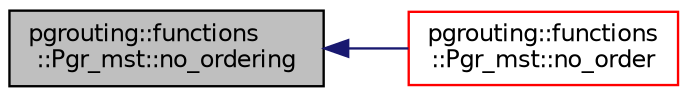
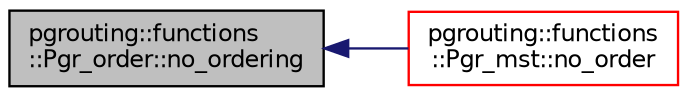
node "pgrouting::functions ::Pgr_mst::no_ordering": label "pgrouting::functions ::Pgr_mst::no_ordering" -> "pgrouting::functions ::Pgr_order::no_ordering"
